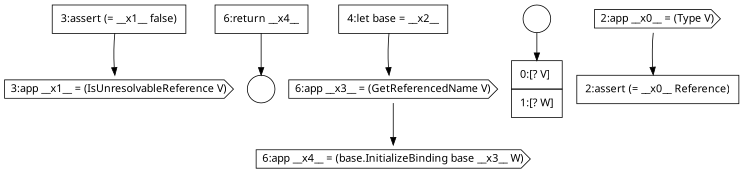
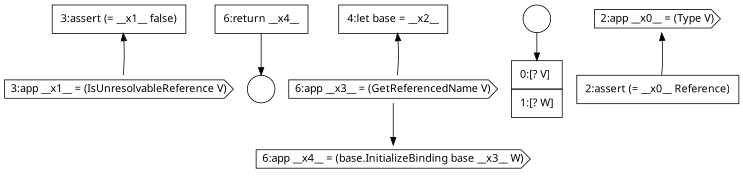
edge "3:assert (= __x1__ false)" -> "3:app __x1__ = (IsUnresolvableReference V)": reversed
edge "4:let base = __x2__" -> "6:app __x3__ = (GetReferencedName V)": reversed
edge "2:app __x0__ = (Type V)" -> "2:assert (= __x0__ Reference)": reversed
